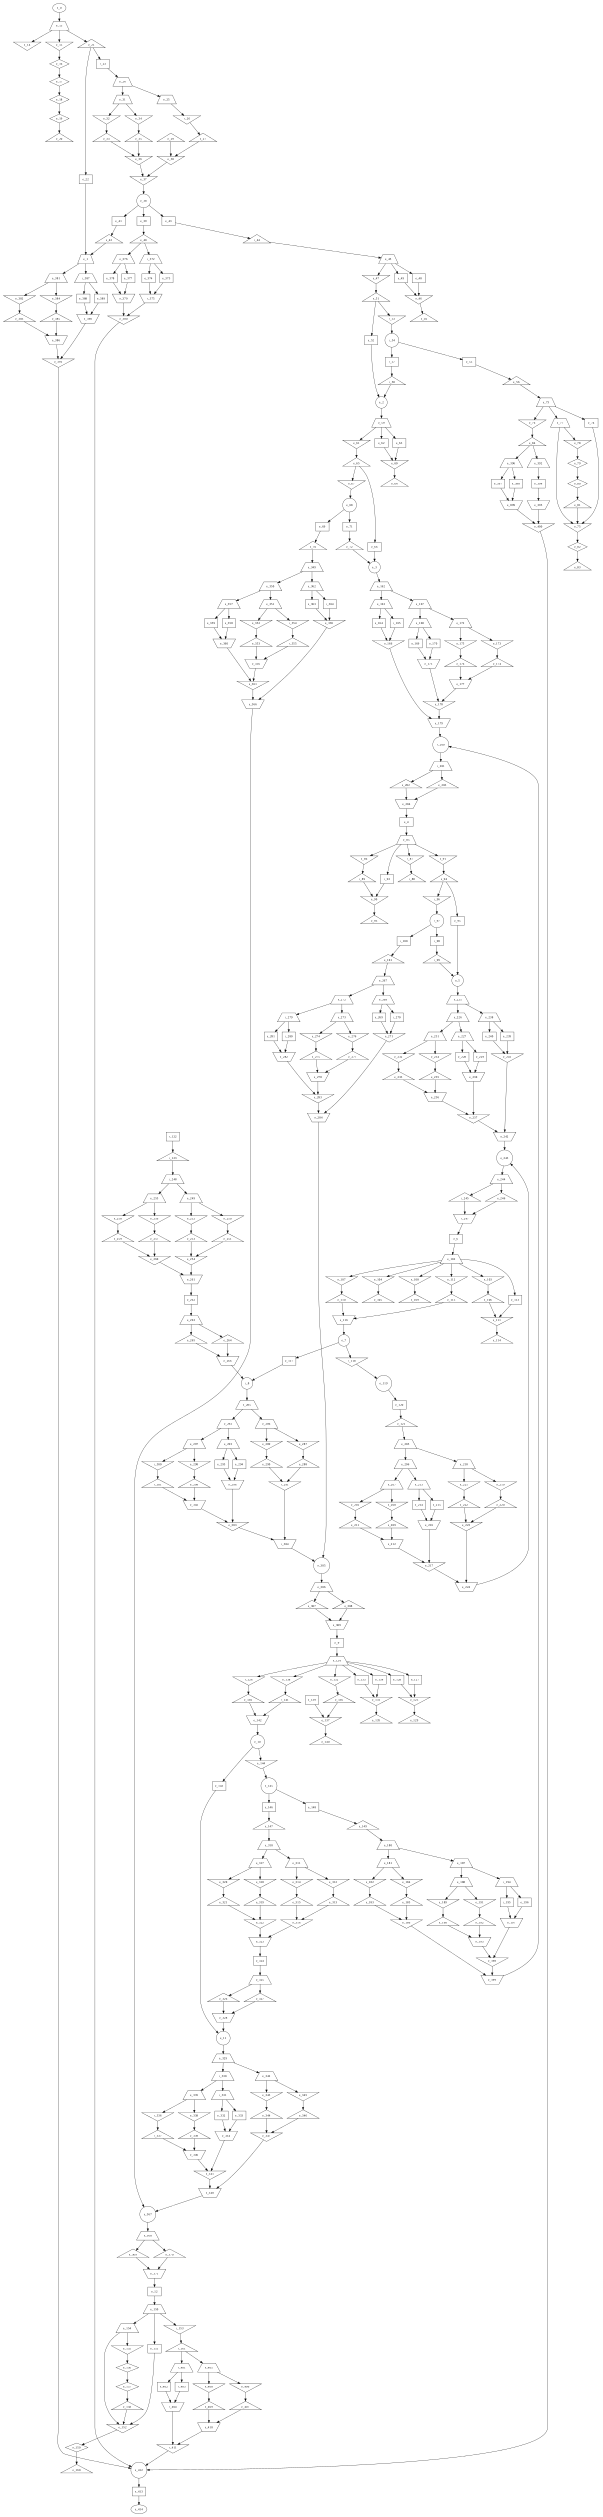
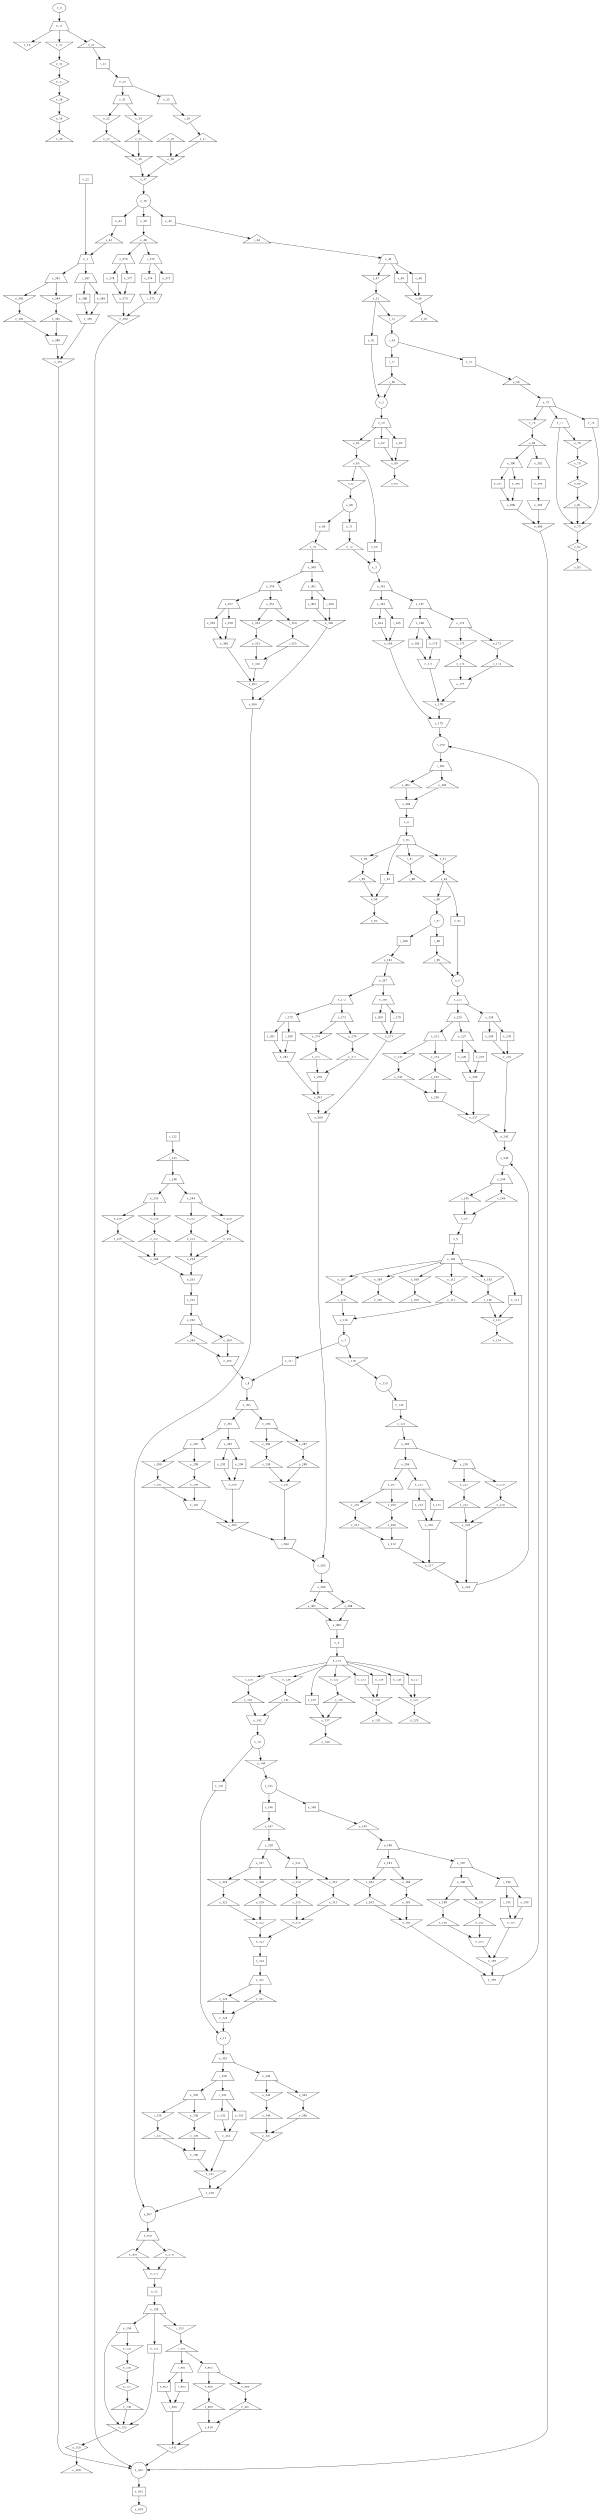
edge "e_21" -> "e_22": removed
edge "e_124" -> "e_139": added
